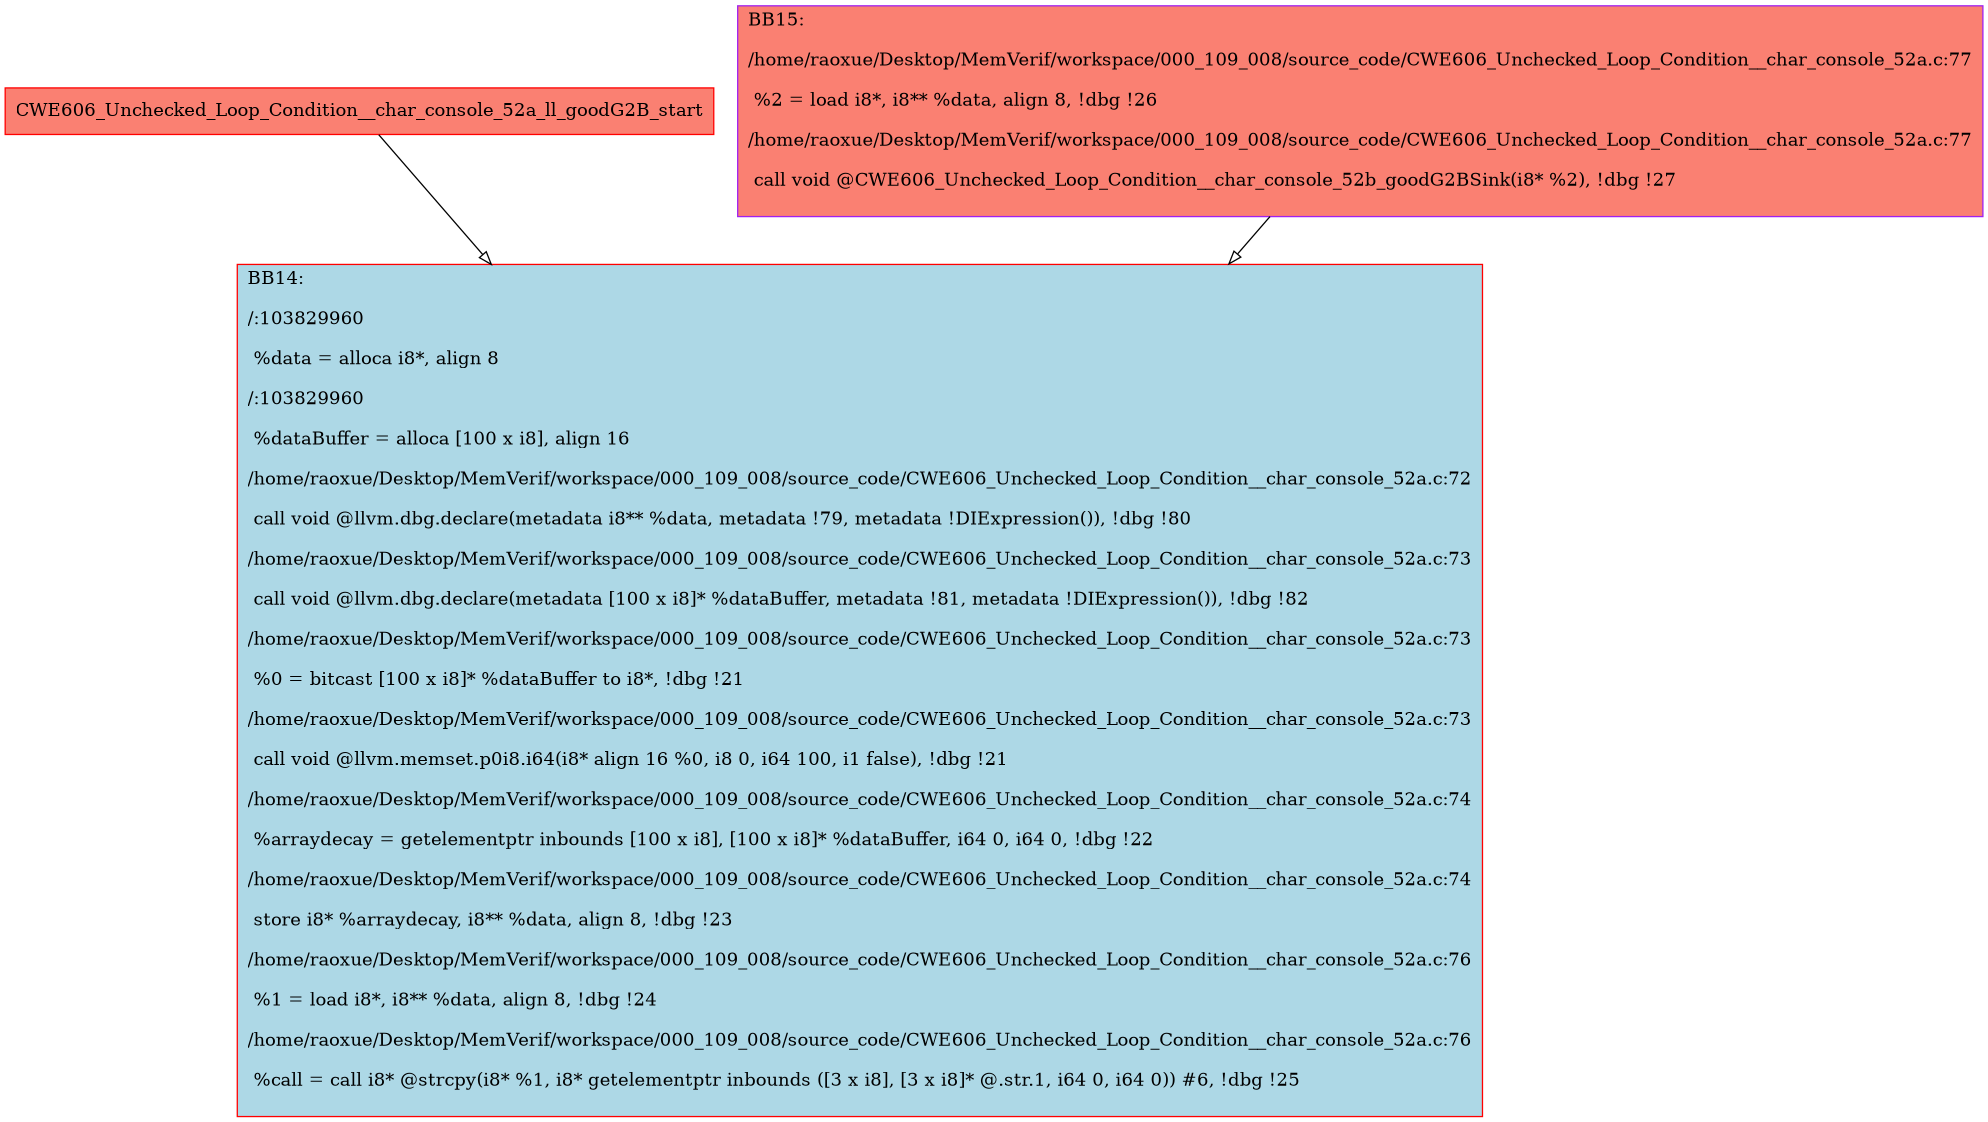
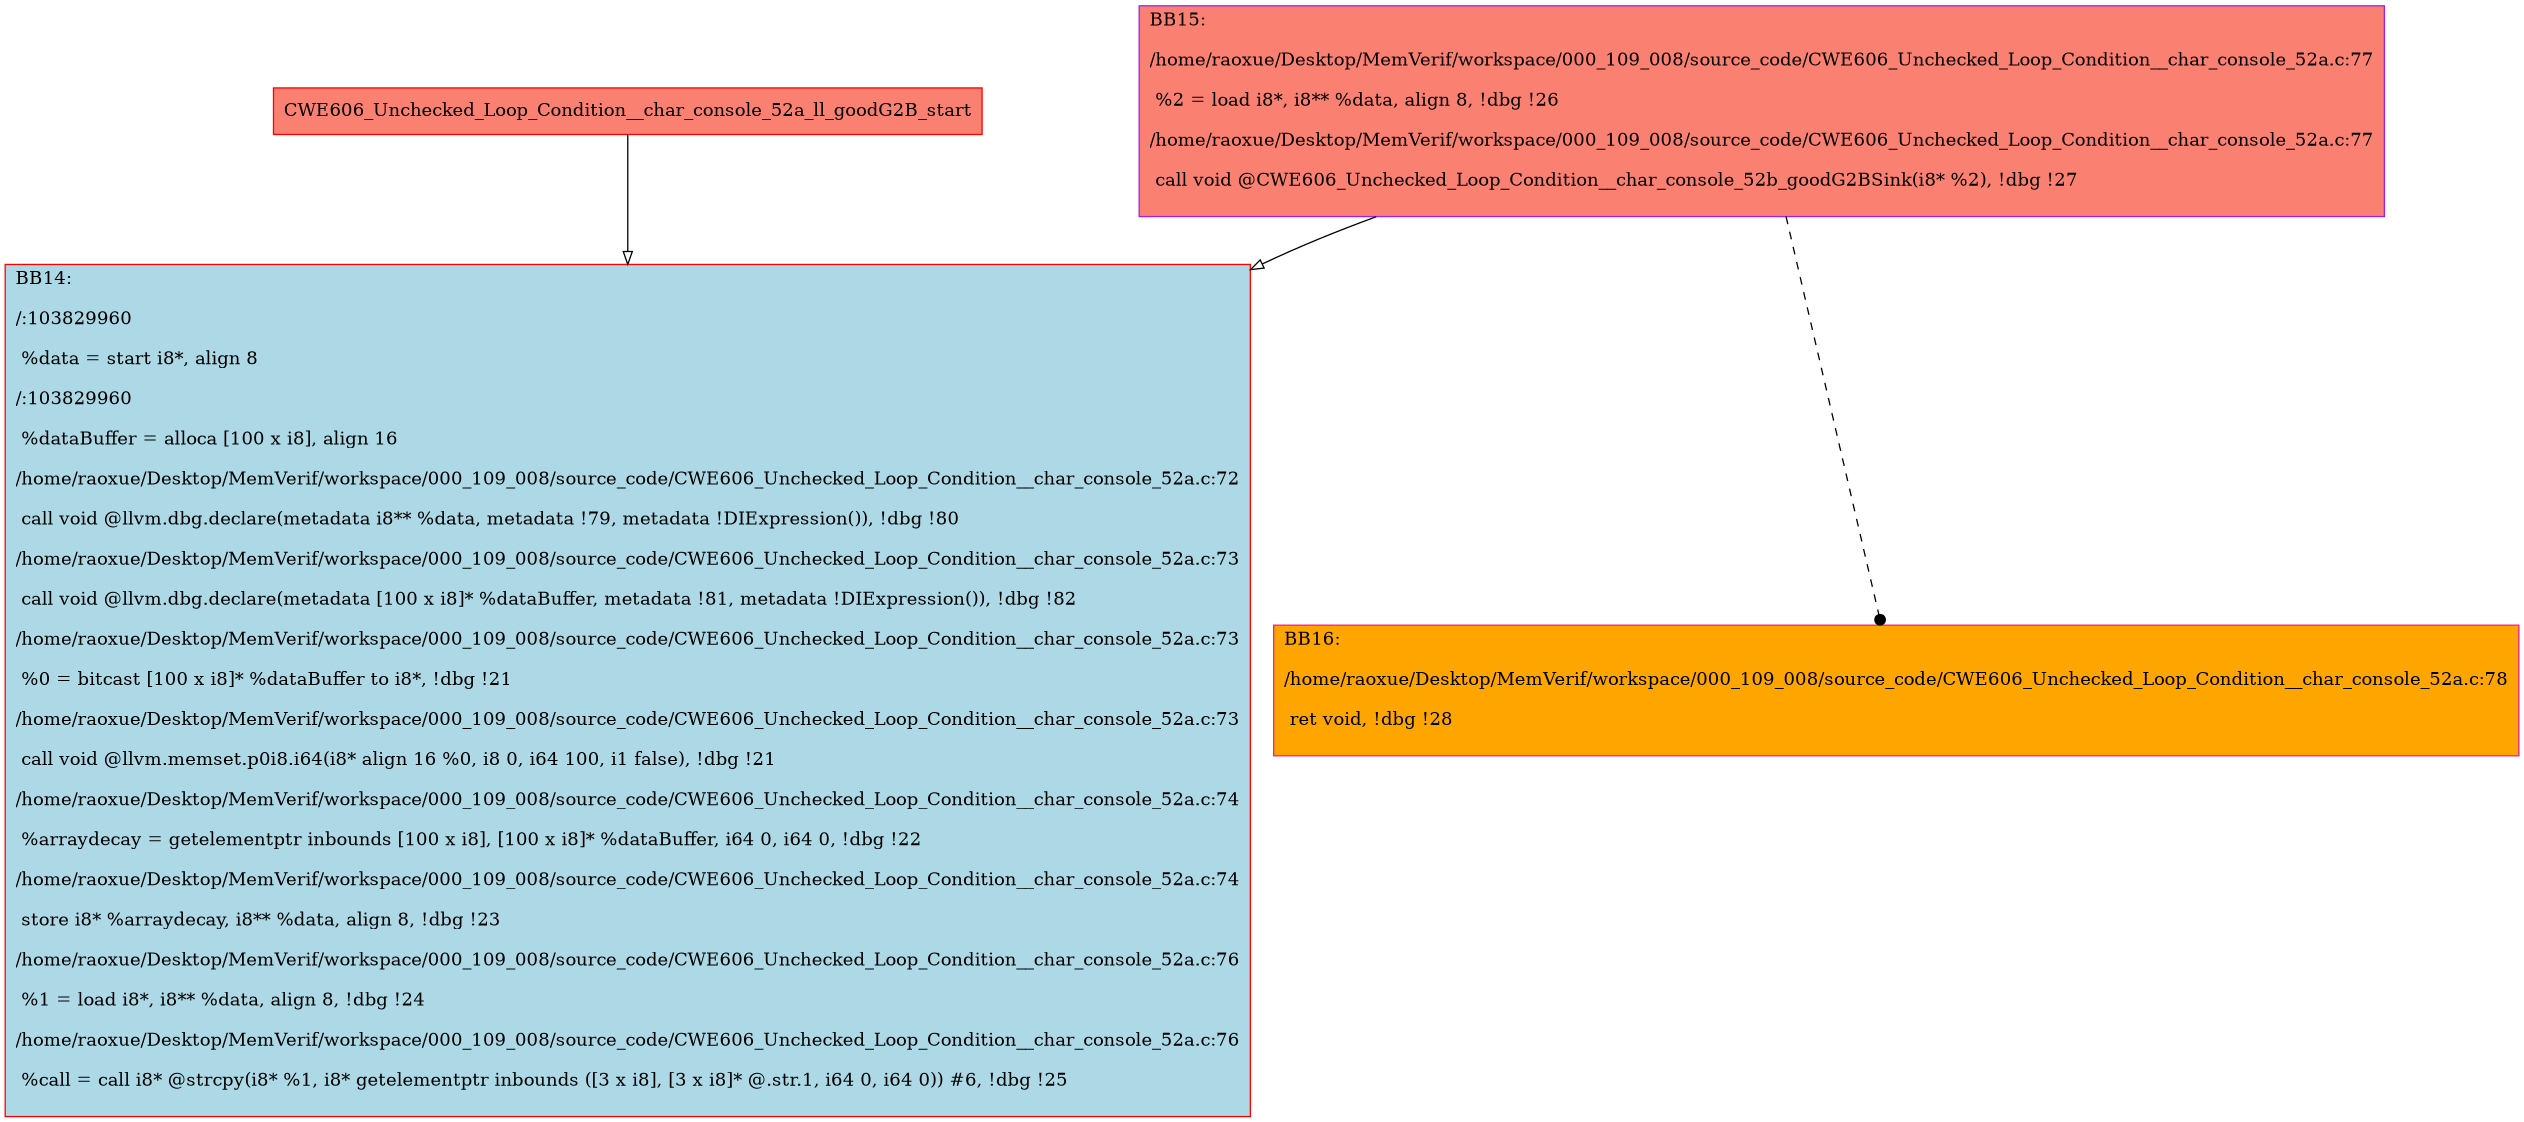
node "BB14:": text "%data = alloca i8*, align 8" -> "%data = start i8*, align 8"
node "BB16:": added
